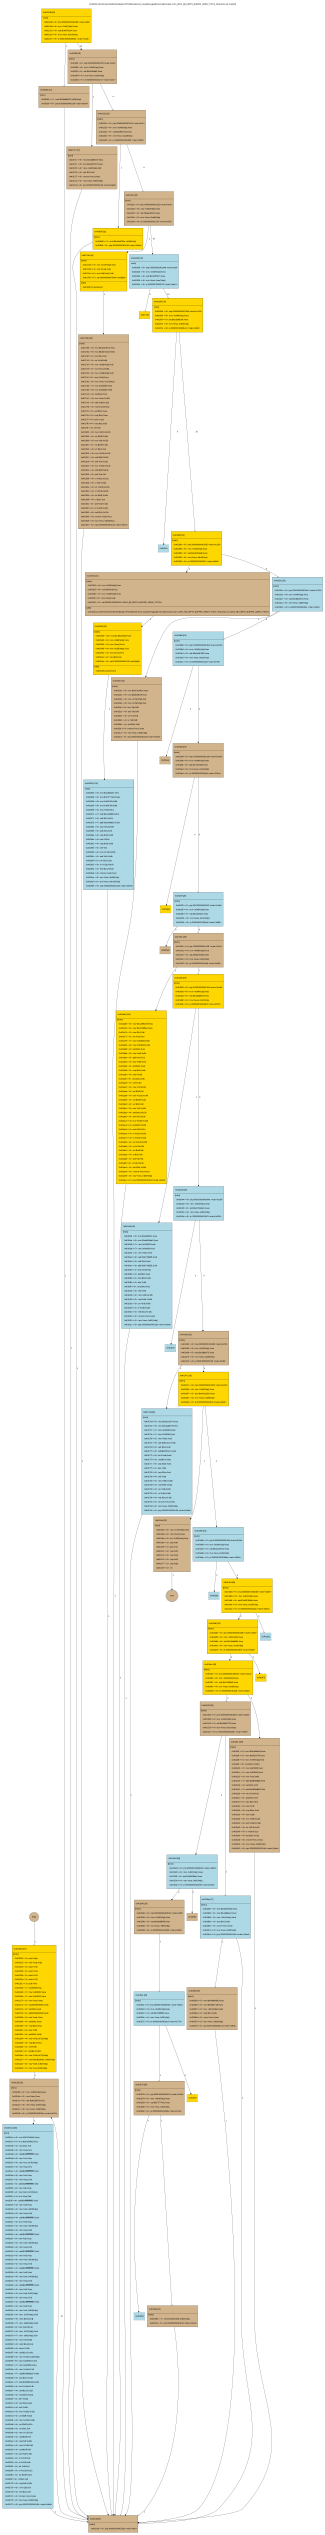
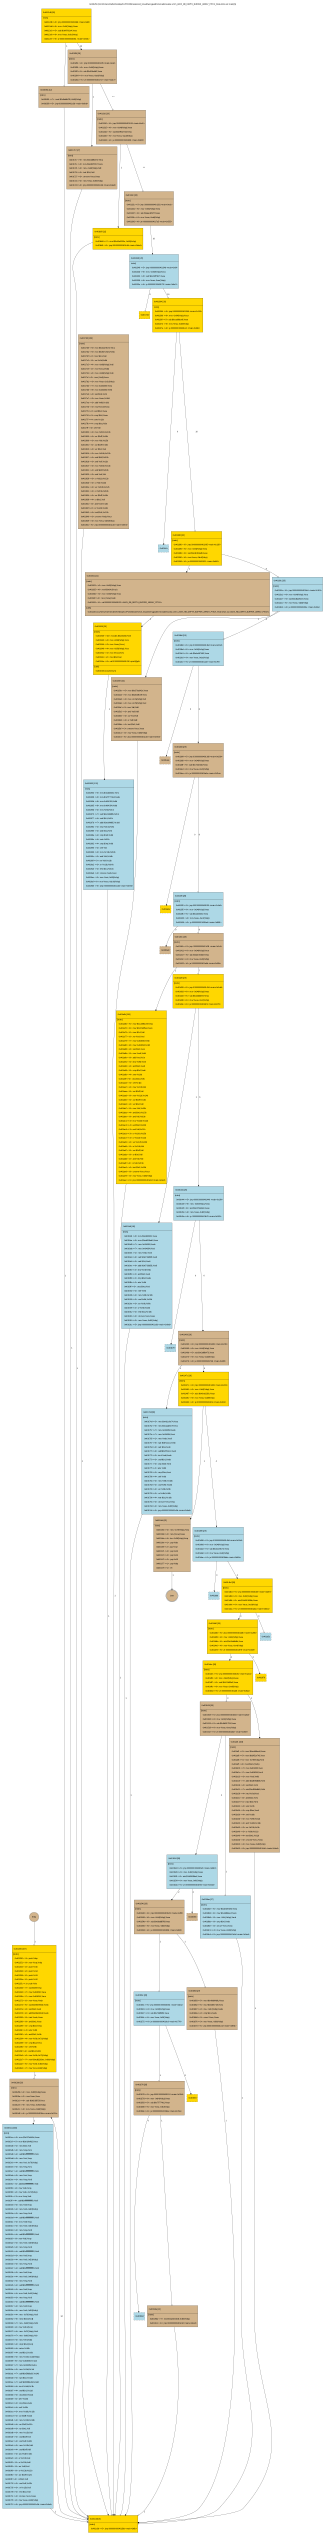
node "0x4017a5 [16]": removed
edge "0x4018ae [27]" -> "0x40185d [27]": now "0x401540 [28]" -> "0x40185d [27]"
node "0x401c3d [5]": fillcolor tan -> gold
